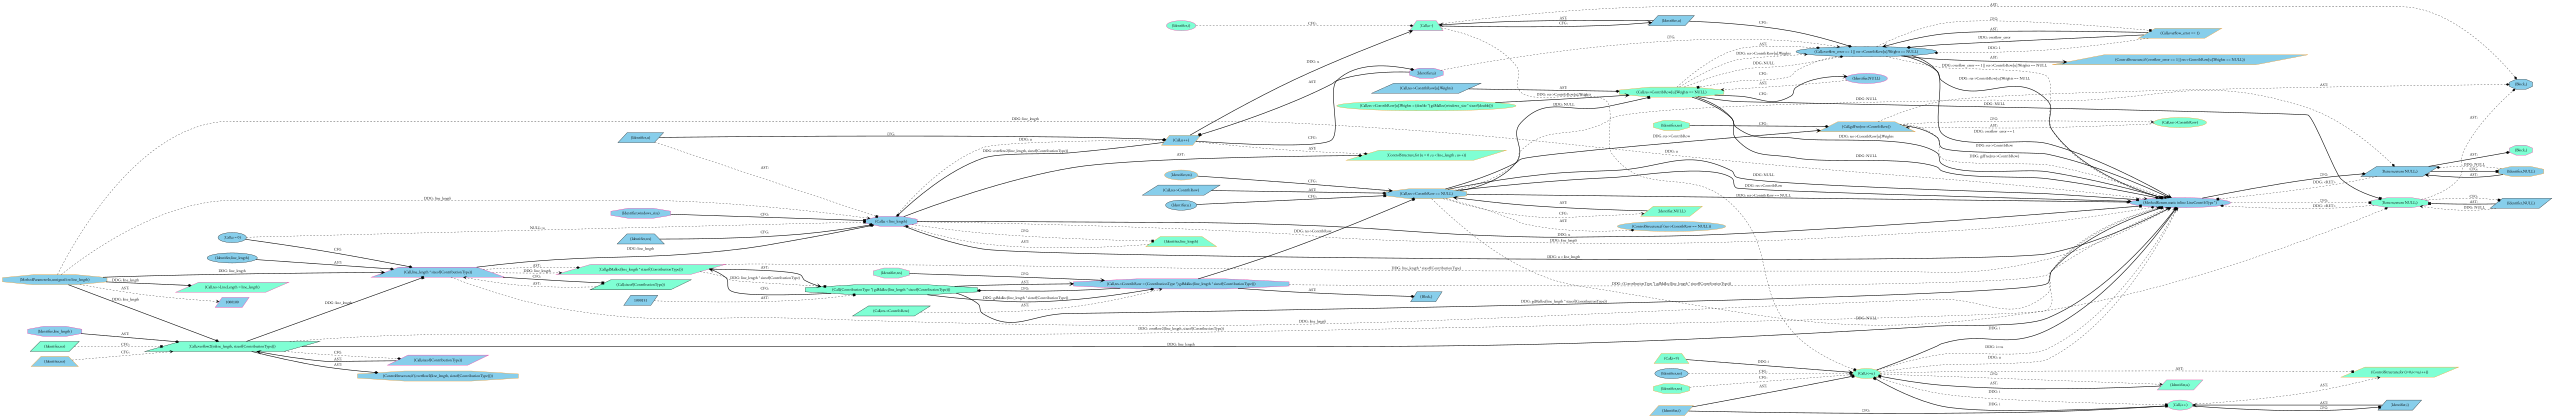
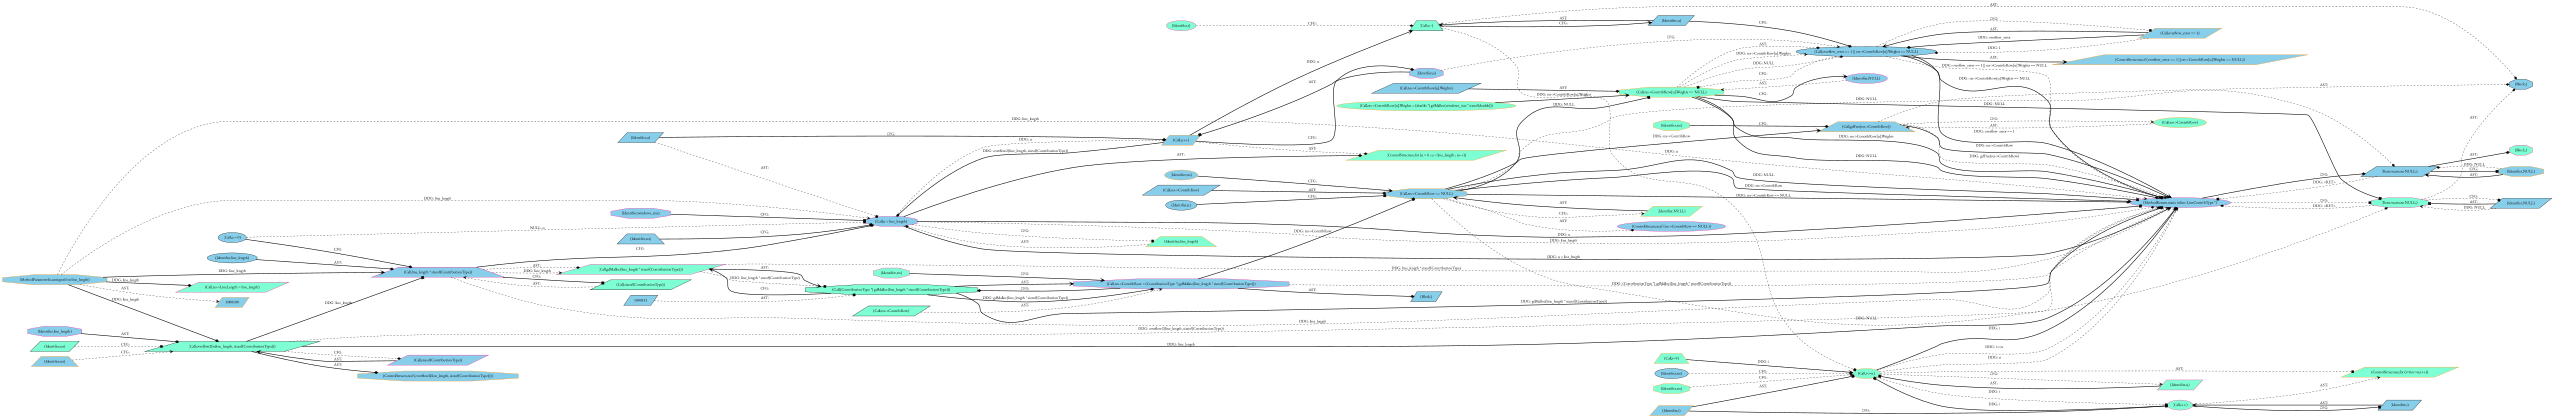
node "(Call,u--)": color deeppink -> black
node "(ControlStructure,if (res->ContribRow == NULL))": color darkorange -> deeppink
edge "(Call,line_length * sizeof(ContributionType))" -> "(Call,u < line_length)": label "DDG: line_length" -> "CFG: "
node "1000100": color deeppink -> darkorange
